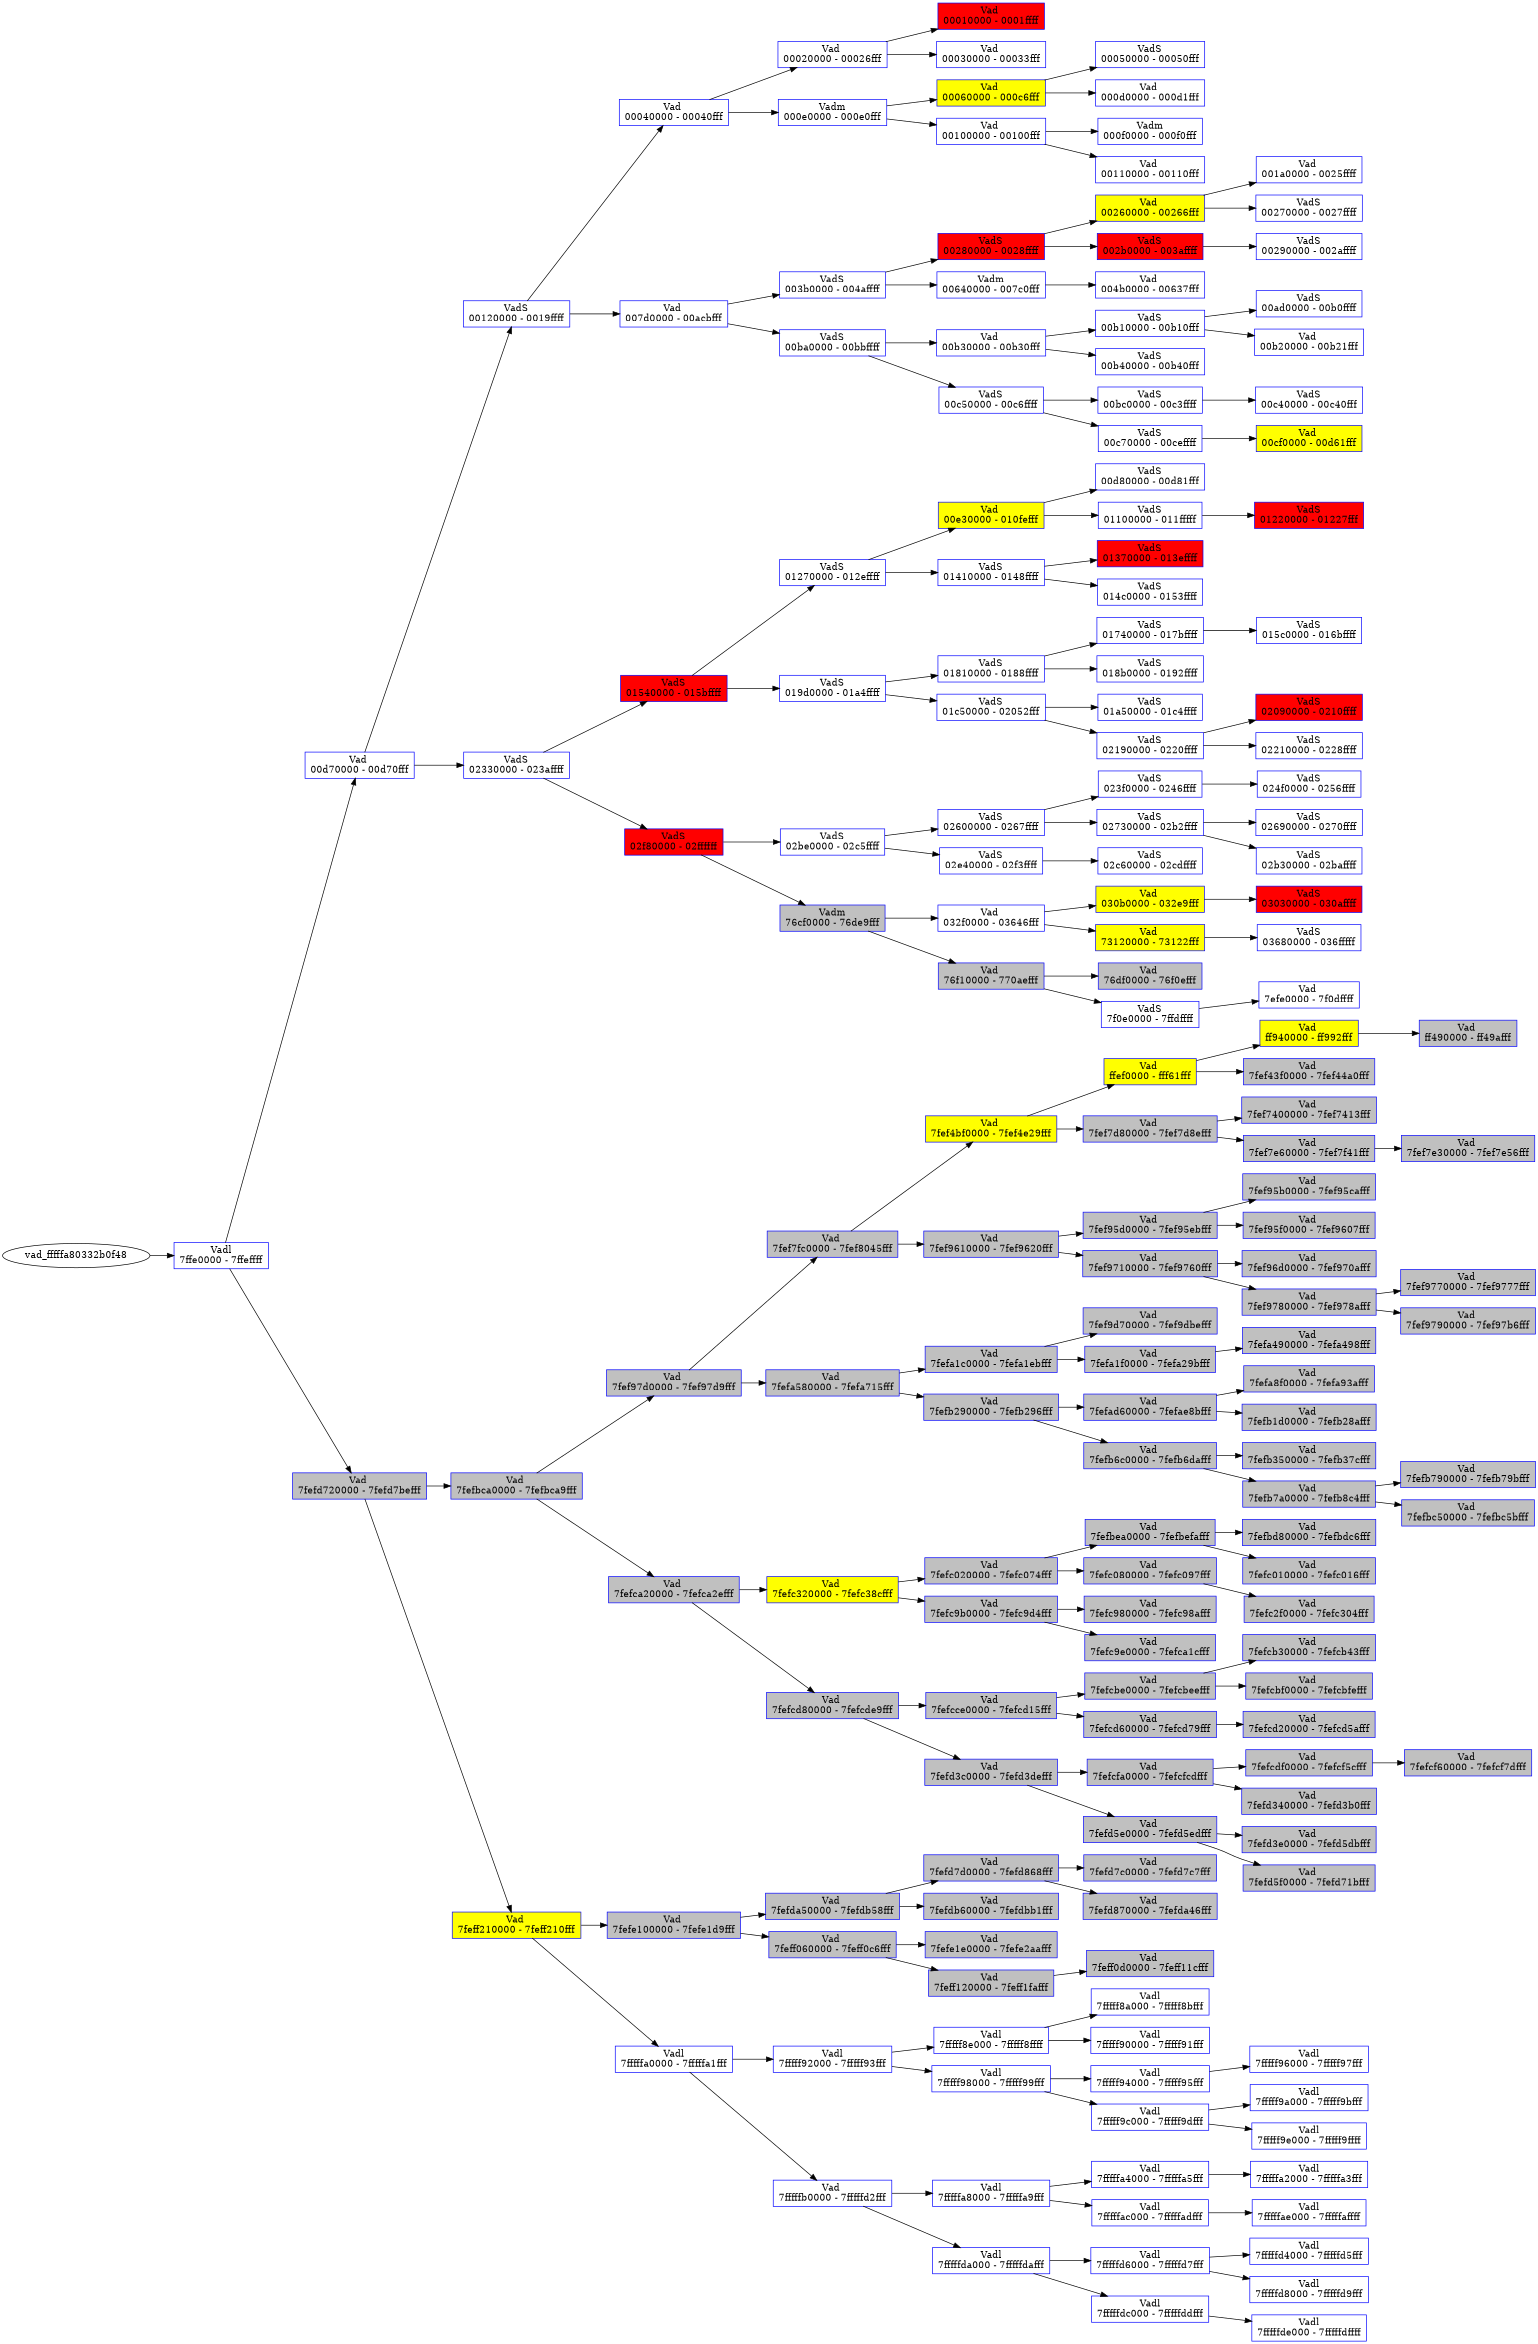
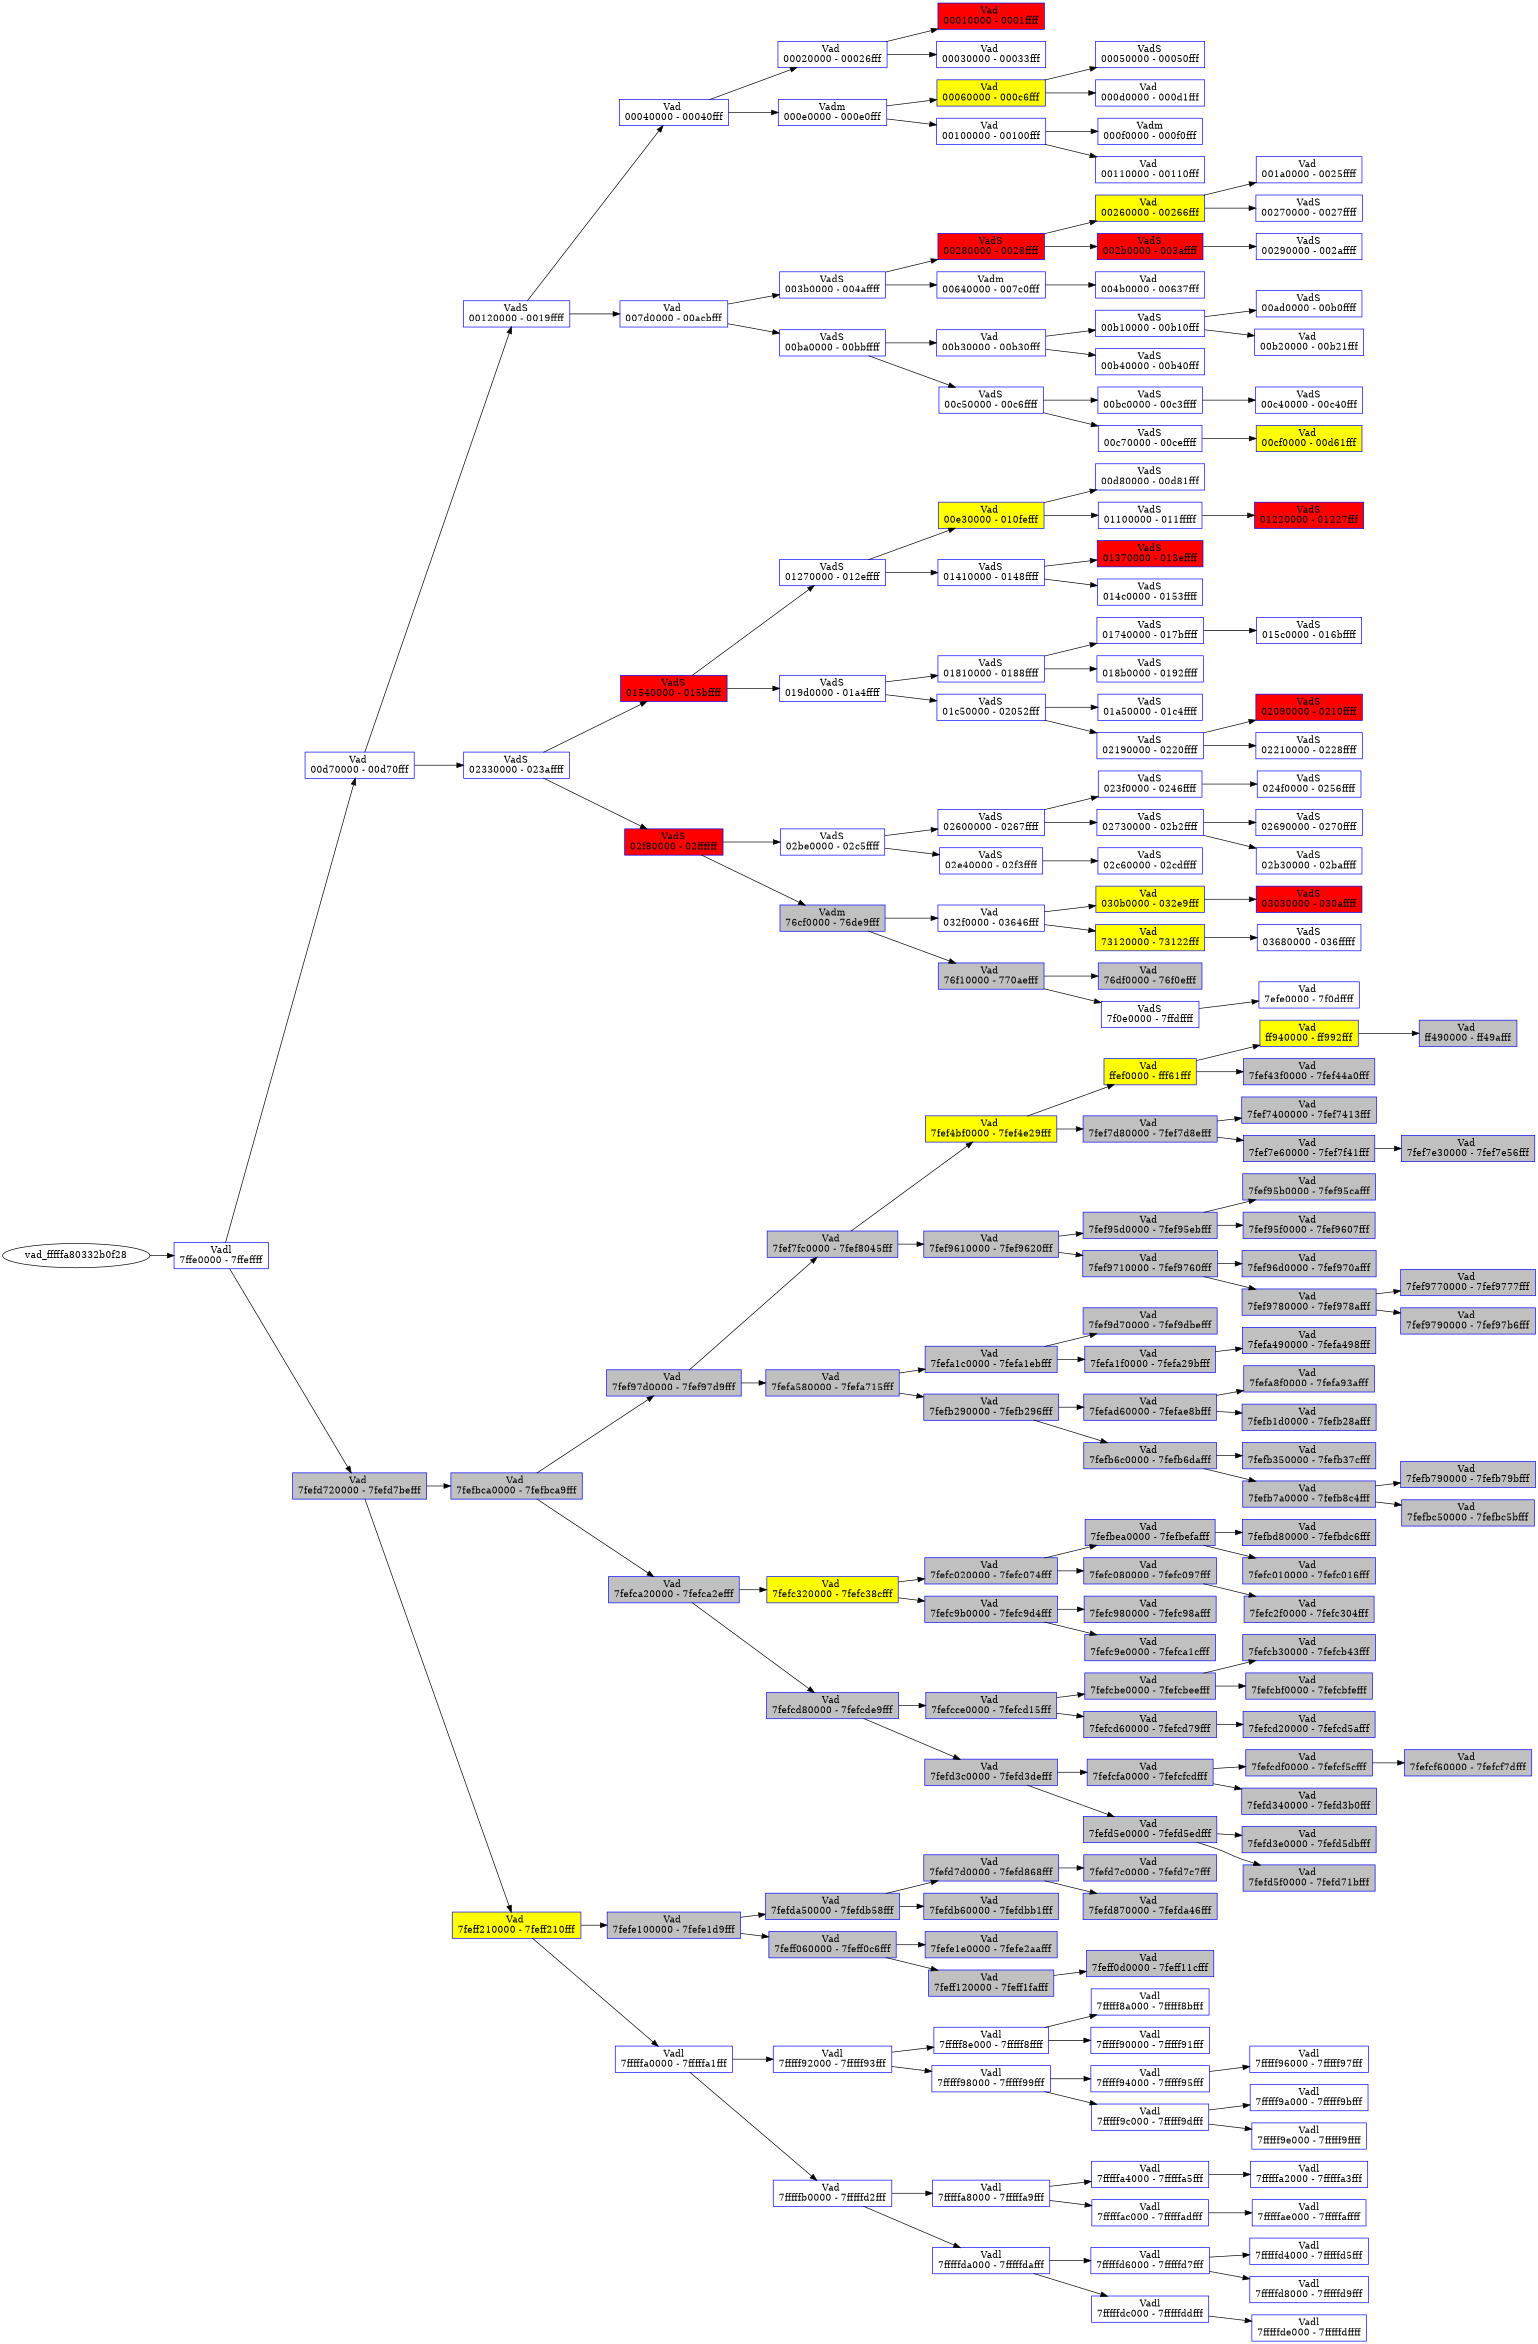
node "vad_fffffa80332b0f48": label "vad_fffffa80332b0f48" -> "vad_fffffa80332b0f28"
